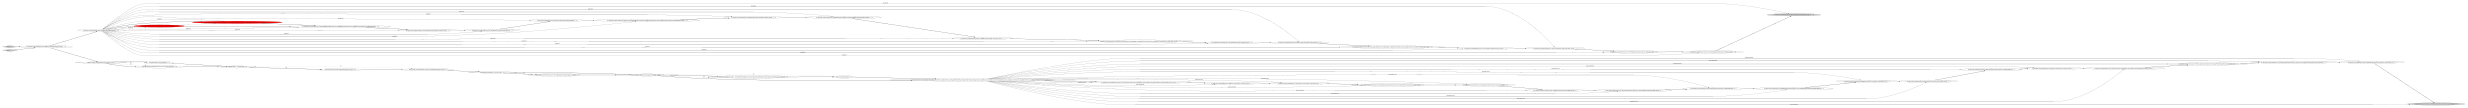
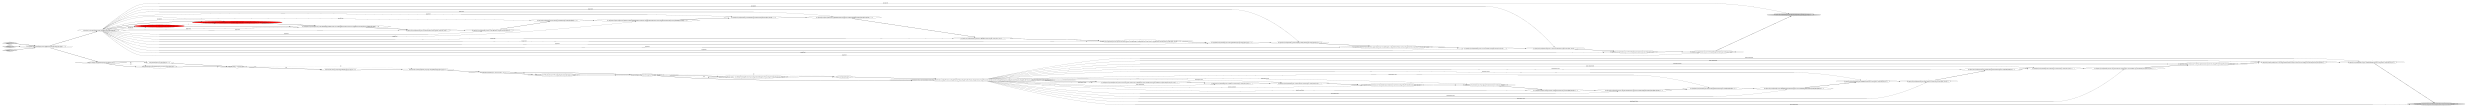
node "prepare['0', '0', '1']": added
